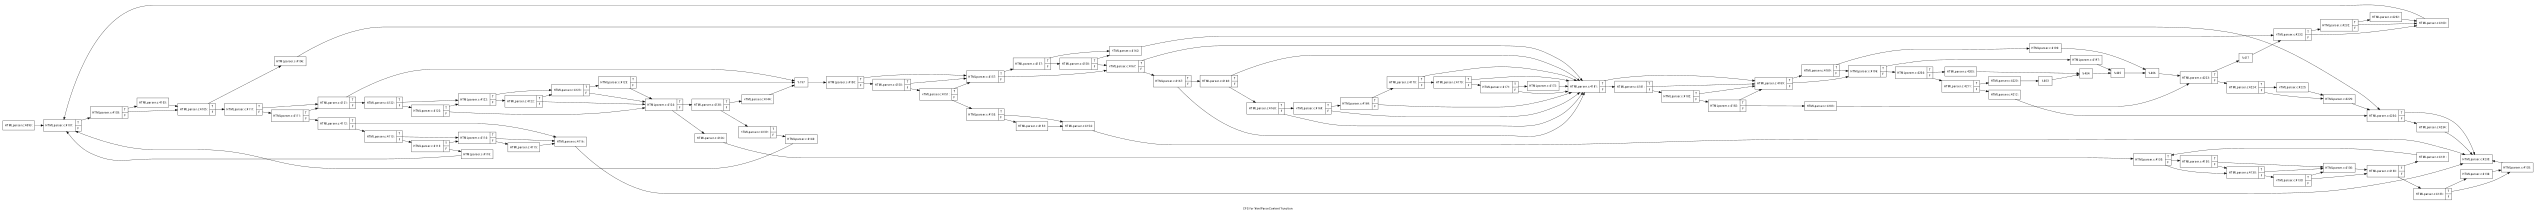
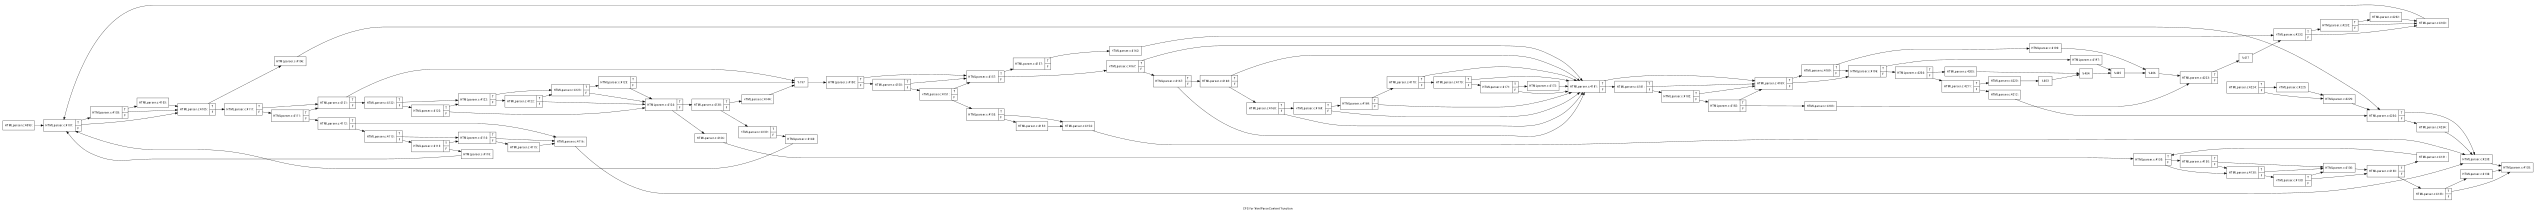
node "HTMLparser.c:4158:": removed
edge "HTMLparser.c:4223:" -> "HTMLparser.c:4224:": removed
edge "HTMLparser.c:4101:" -> "HTMLparser.c:4105:": added
edge "HTMLparser.c:4135:" -> "HTMLparser.c:4235:": reversed
